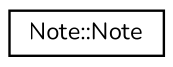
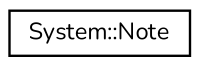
node "Note::Note": label "Note::Note" -> "System::Note"
